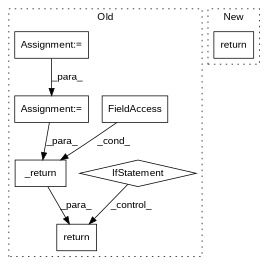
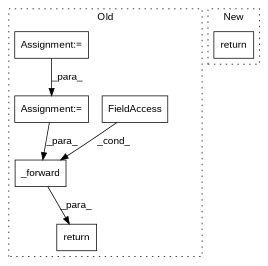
node "_return": label "_return" -> "_forward"
node "IfStatement": removed
